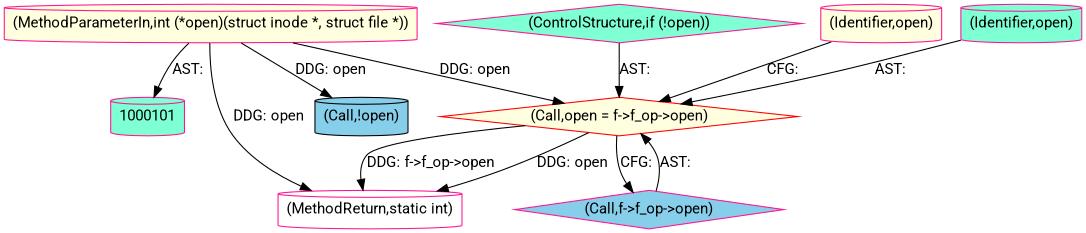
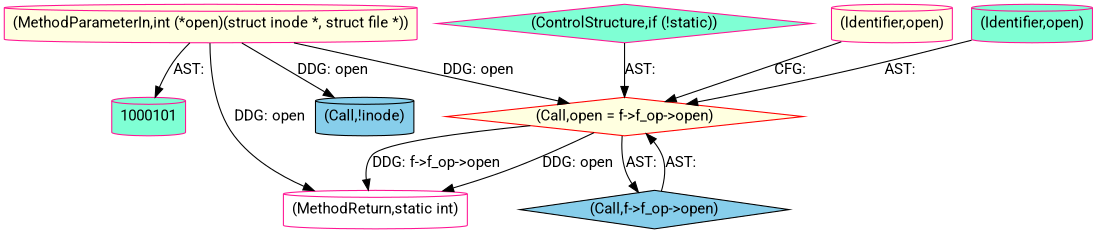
node "(ControlStructure,if (!open))": label "(ControlStructure,if (!open))" -> "(ControlStructure,if (!static))"
node "(Call,!open)": label "(Call,!open)" -> "(Call,!inode)"
edge "(Call,open = f->f_op->open)" -> "(Call,f->f_op->open)": label "CFG: " -> "AST: "
node "(Call,f->f_op->open)": color deeppink -> black
